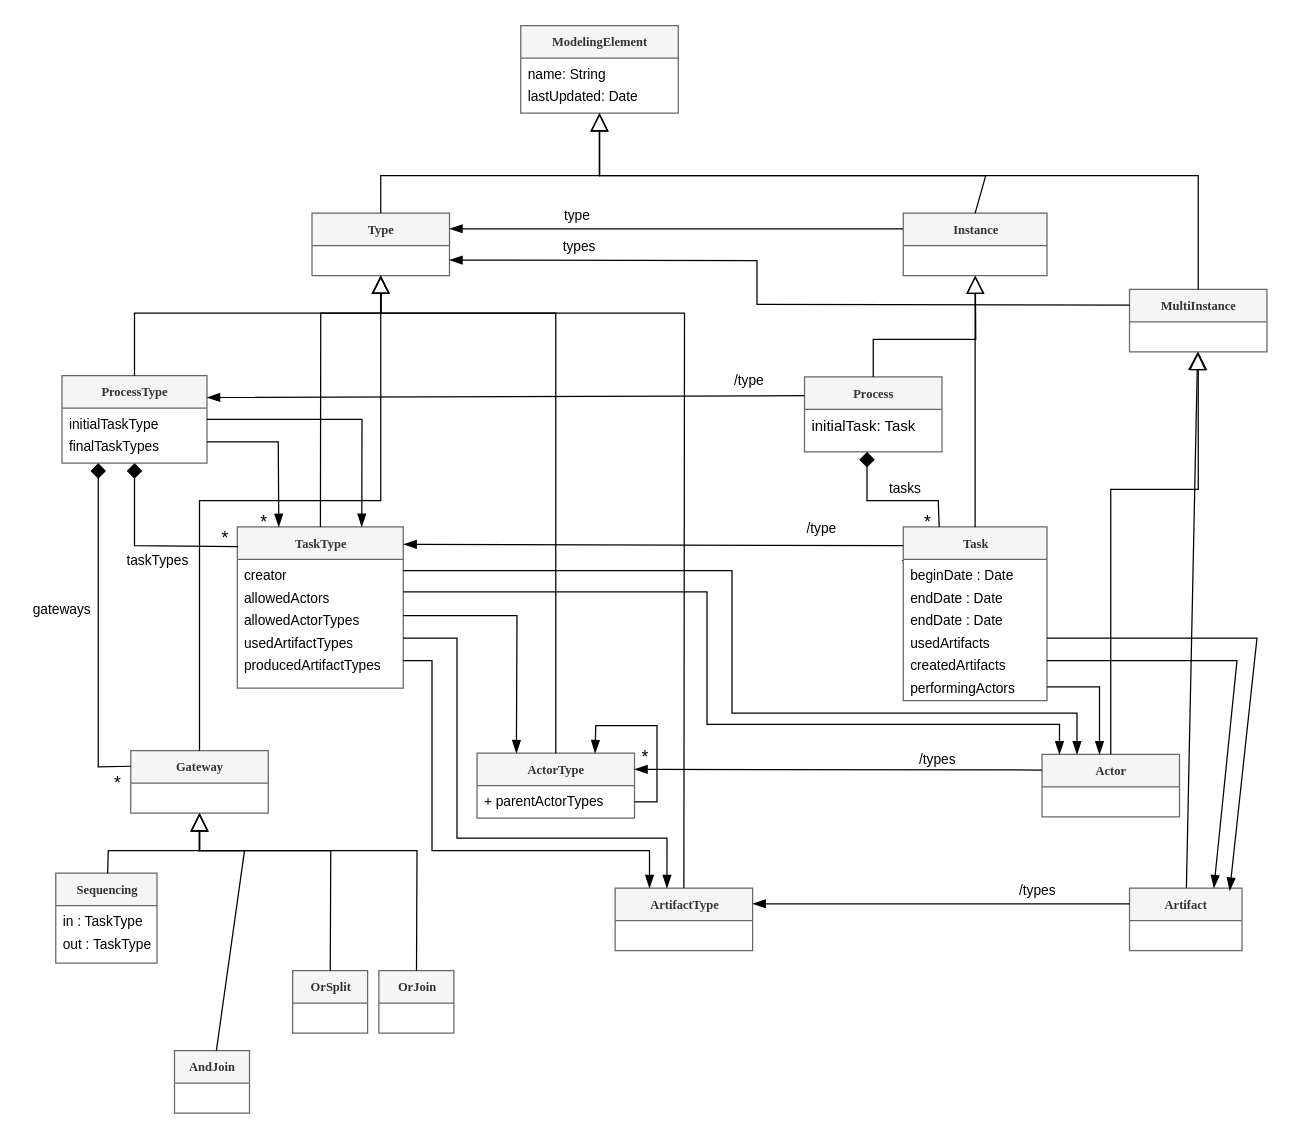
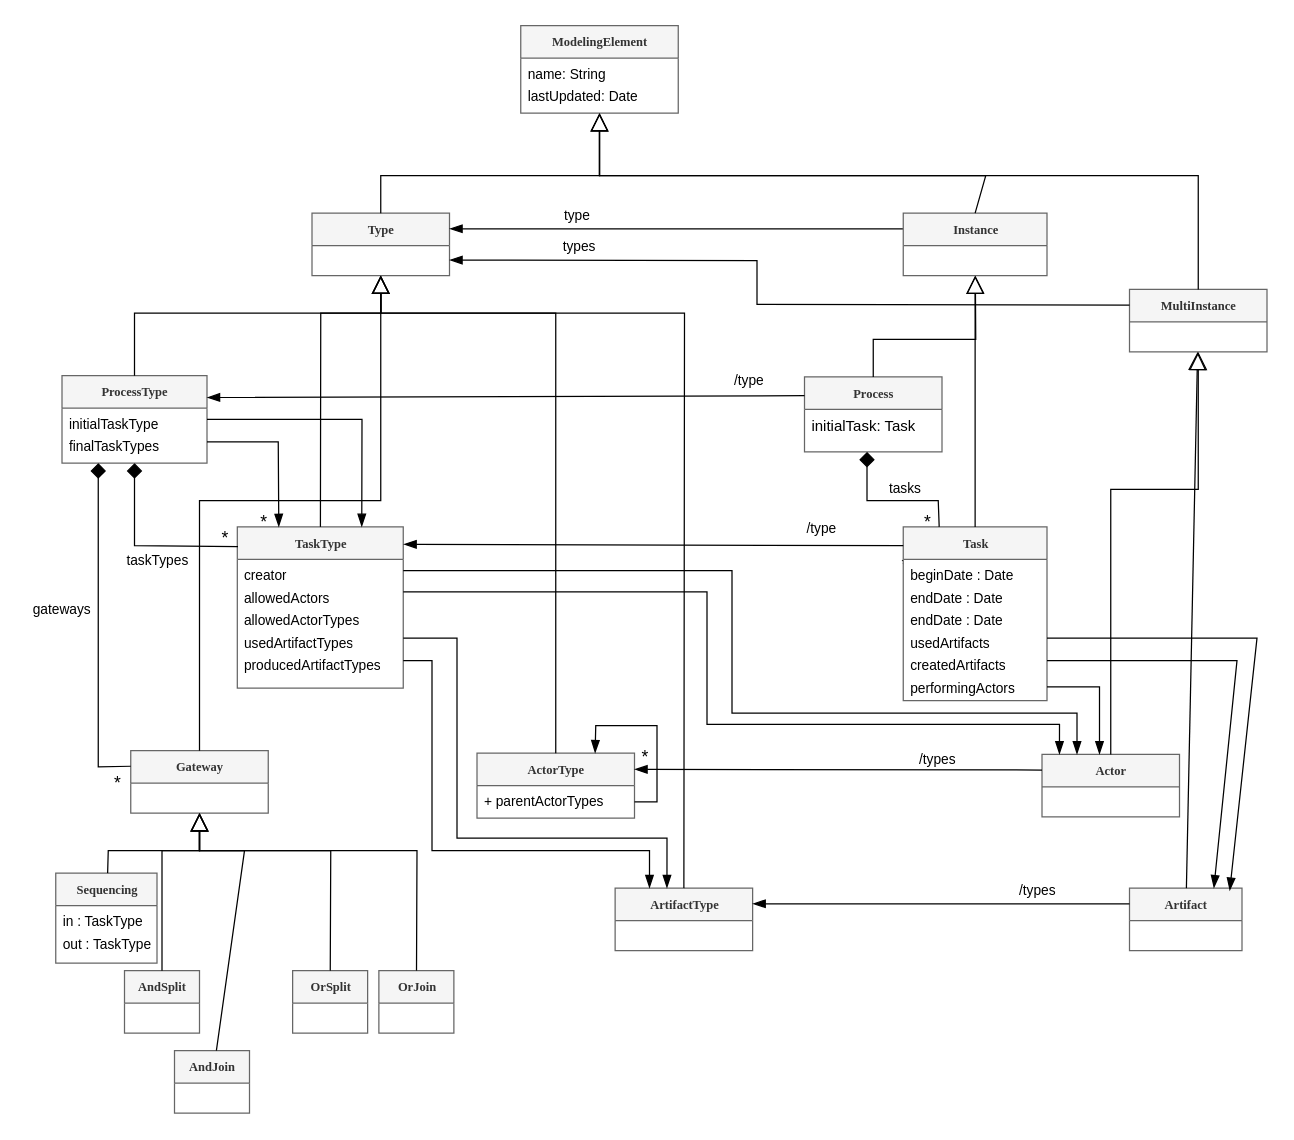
edge "allowedActorTypes" -> "ActorType": removed
edge "AndSplit" -> "Gateway": added
node "AndSplit": added
